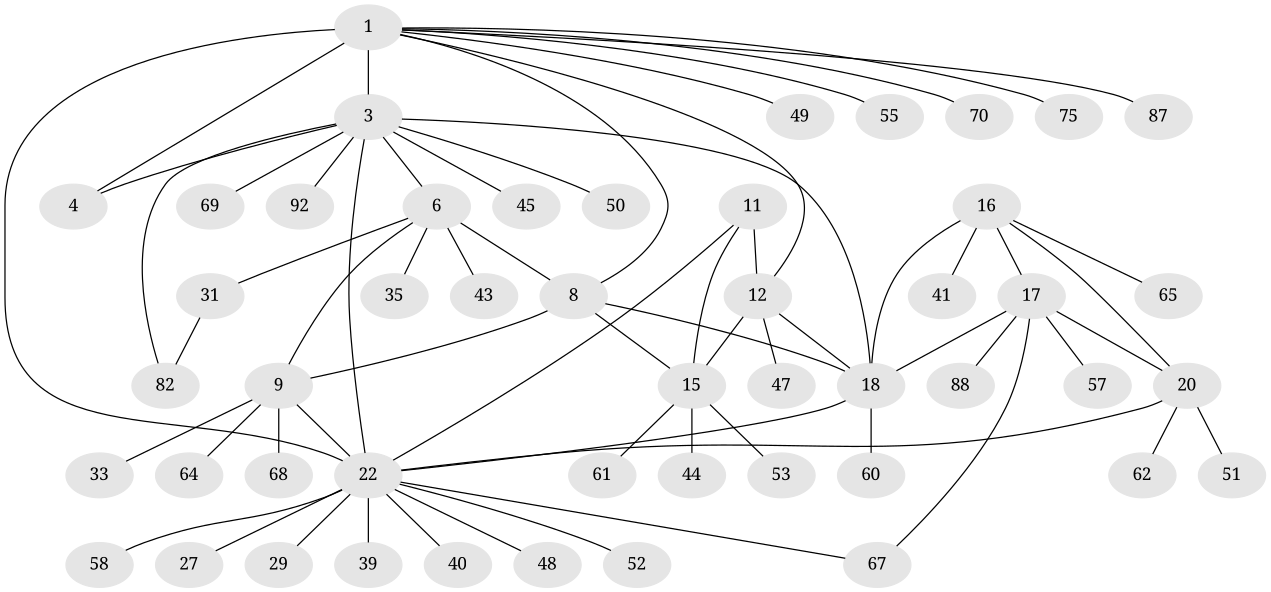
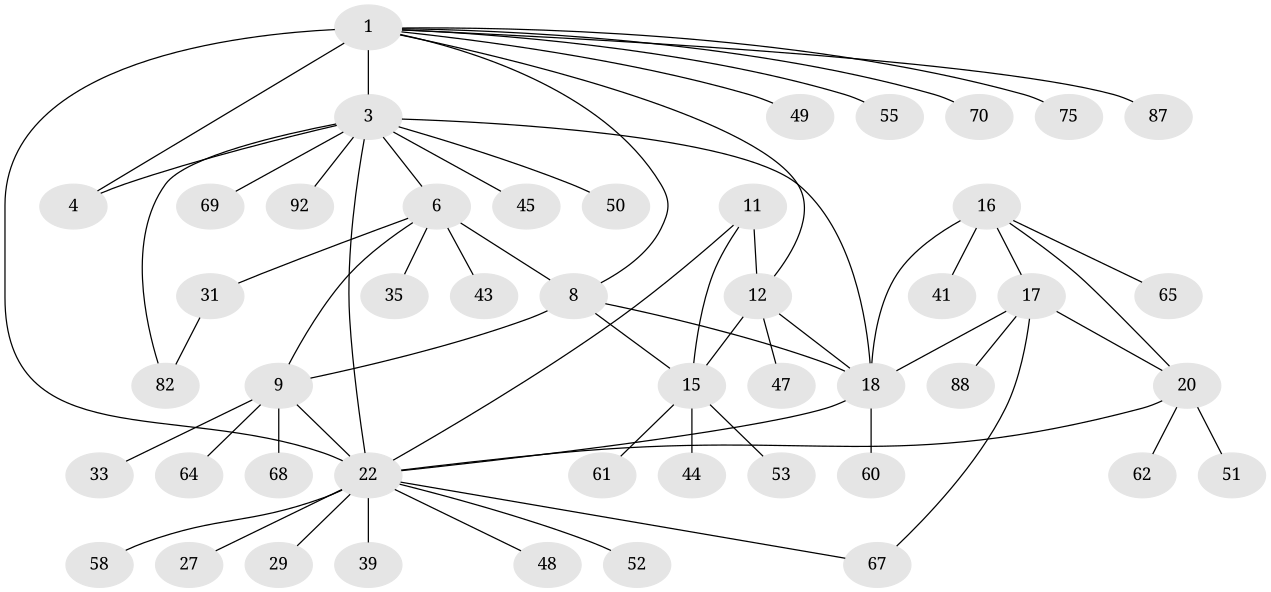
node "57": removed
node "40": removed
